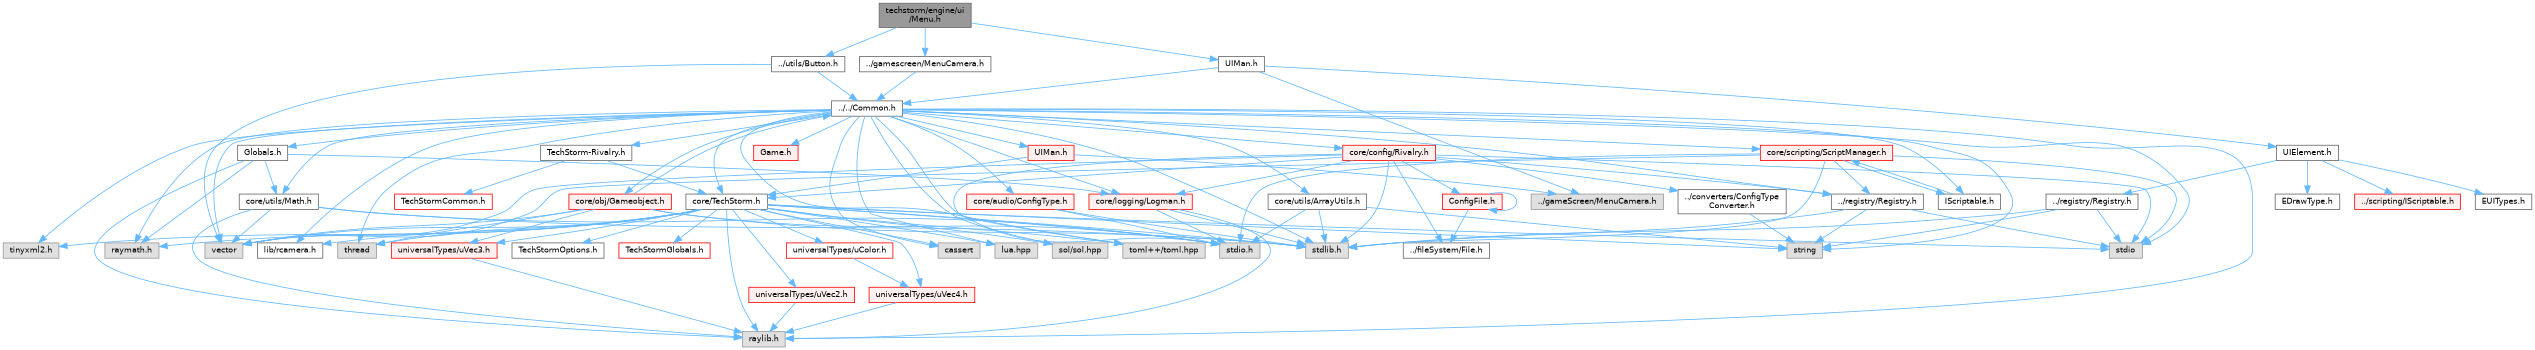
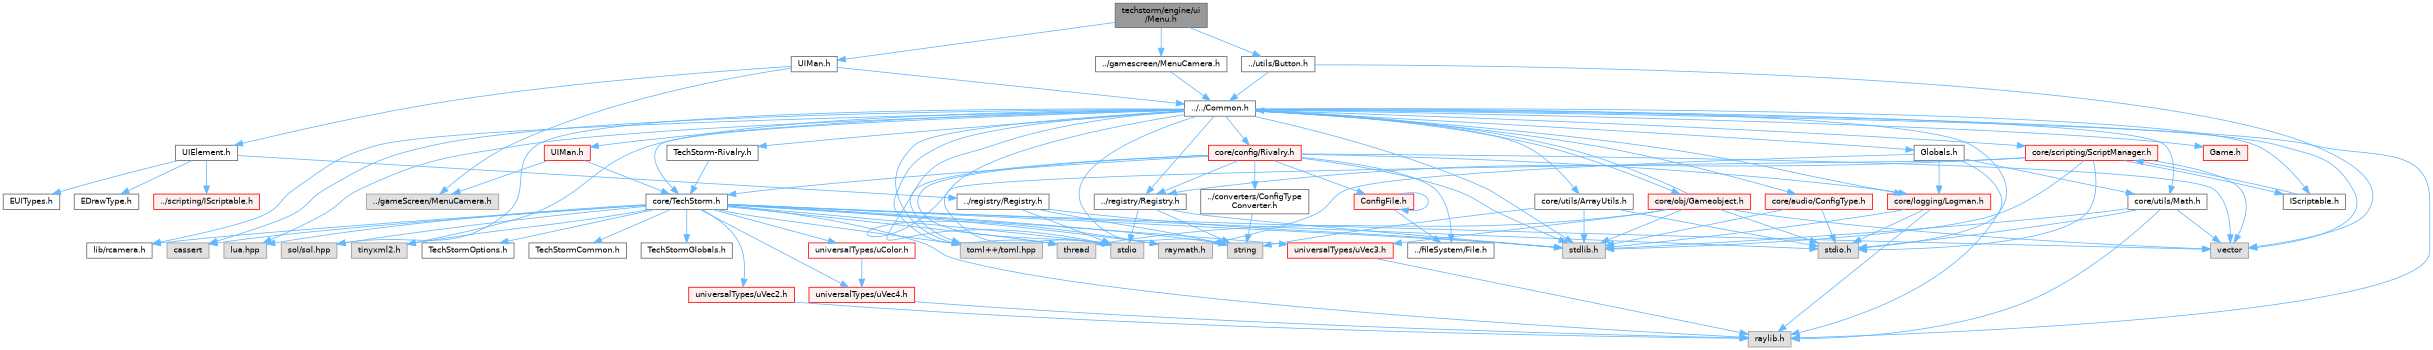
edge "TechStorm-Rivalry.h" -> "TechStormCommon.h": now "core/TechStorm.h" -> "TechStormCommon.h"
node "TechStormCommon.h": color red -> grey40
node "TechStormGlobals.h": color red -> grey40
